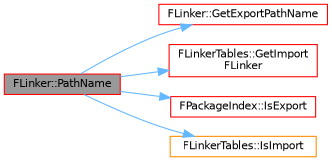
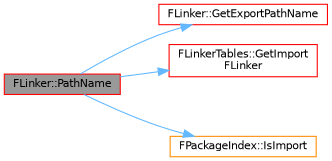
node "FPackageIndex::IsExport": removed
node "FLinkerTables::IsImport": label "FLinkerTables::IsImport" -> "FPackageIndex::IsImport"
